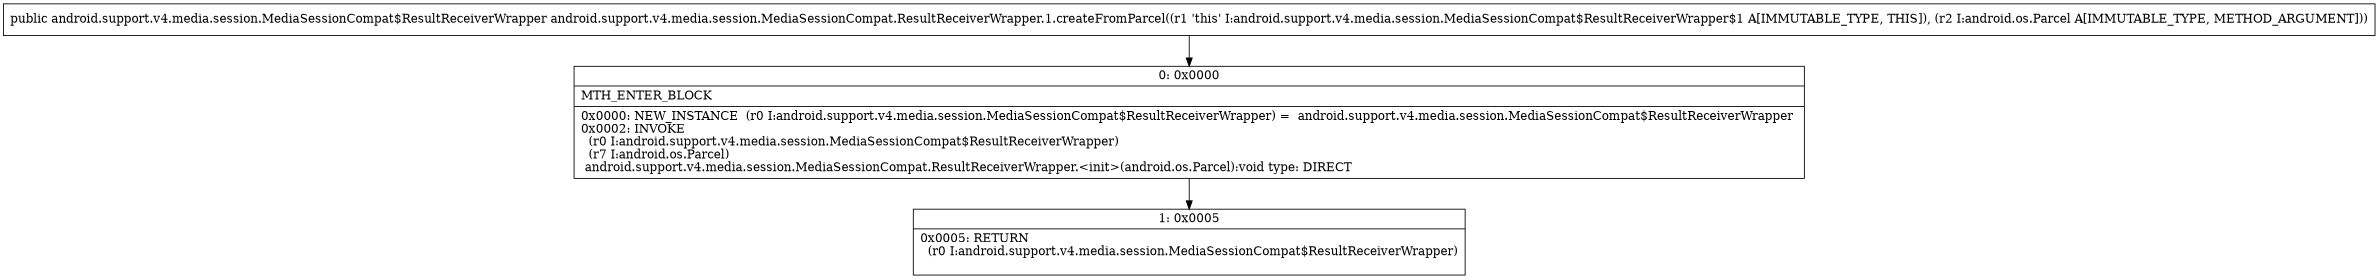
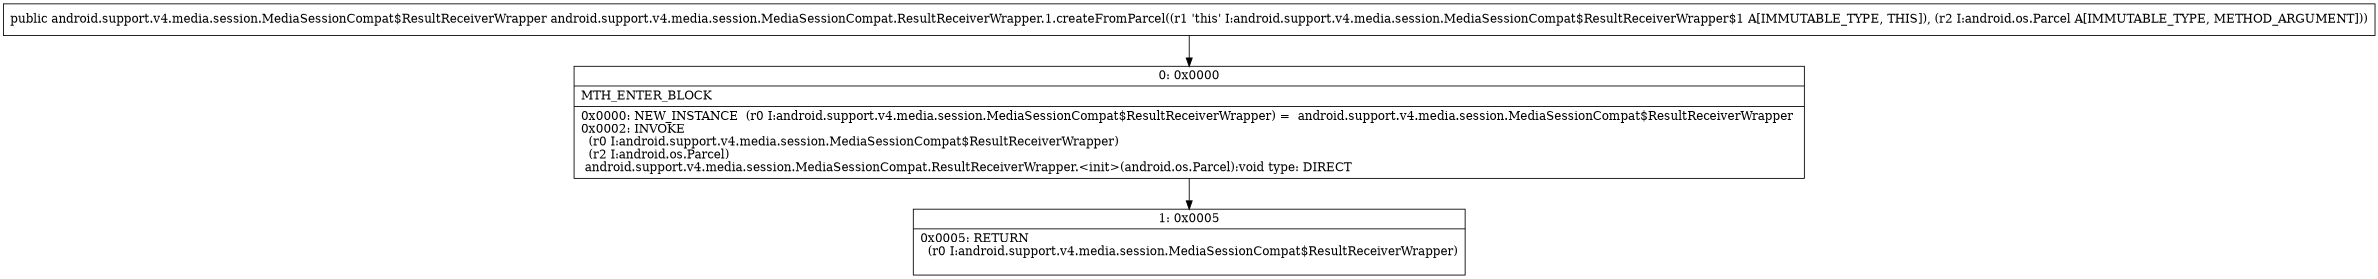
node "0: 0x0000": text "(r7 I:android.os.Parcel)" -> "(r2 I:android.os.Parcel)"
